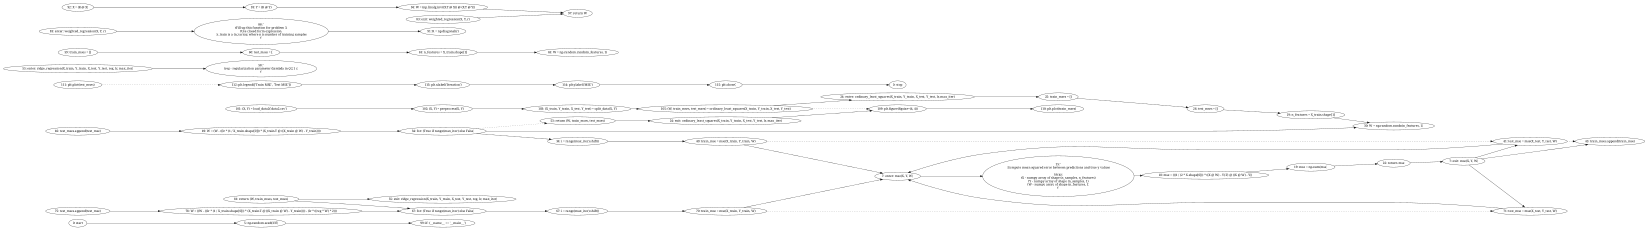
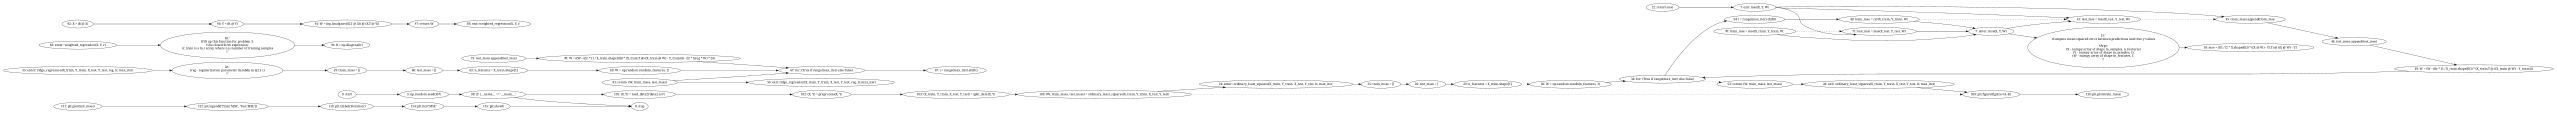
edge "83: exit: weighted_regression(X, Y, r)" -> "97: return W": reversed
edge "45: train_mses.append(train_mse)" -> "46: test_mses.append(test_mse)": added
edge "58: ' treg - regularization parameter (lambda in Q2.1 c) t'" -> "59: train_mses = []": added
edge "63: W = np.random.randn(n_features, 1)" -> "67: for: (True if range(max_iter) else False)": added
edge "111: plt.plot(test_mses)" -> "112: plt.legend(['Train MSE', 'Test MSE'])": style dotted -> solid
node "114: plt.ylabel('MSE')": label "114: plt.ylabel('MSE')" -> "114: plt.iter('MSE')"
edge "99: if: (__name__ == '__main__')" -> "101: (X, Y) = load_data2('data2.csv')": added
edge "99: if: (__name__ == '__main__')" -> "0: stop": added
edge "29: n_features = X_train.shape[1]" -> "30: W = np.random.randn(n_features, 1)": style solid -> dotted
edge "34: for: (True if range(max_iter) else False)" -> "30: W = np.random.randn(n_features, 1)": reversed
node "40: train_mse = mse(X_train, Y_train, W)": label "40: train_mse = mse(X_train, Y_train, W)" -> "40: train_mse = csv(X_train, Y_train, W)"
edge "41: test_mse = mse(X_test, Y_test, W)" -> "7: enter: mse(X, Y, W)": reversed
node "19: mse = np.sum(mse)": removed
edge "67: i = range(max_iter).shift()" -> "70: train_mse = mse(X_train, Y_train, W)": removed
